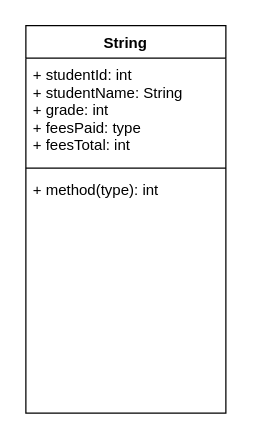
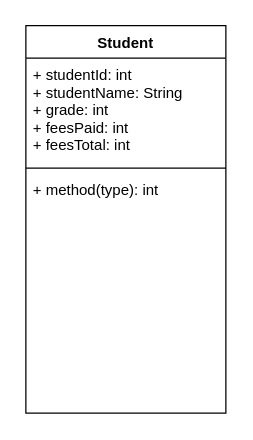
node "String": label "String" -> "Student"
node "+ studentId: int + studentName: String + grade: int + feesPaid: type + feesTotal: int": label "+ studentId: int + studentName: String + grade: int + feesPaid: type + feesTotal: int" -> "+ studentId: int + studentName: String + grade: int + feesPaid: int + feesTotal: int"
